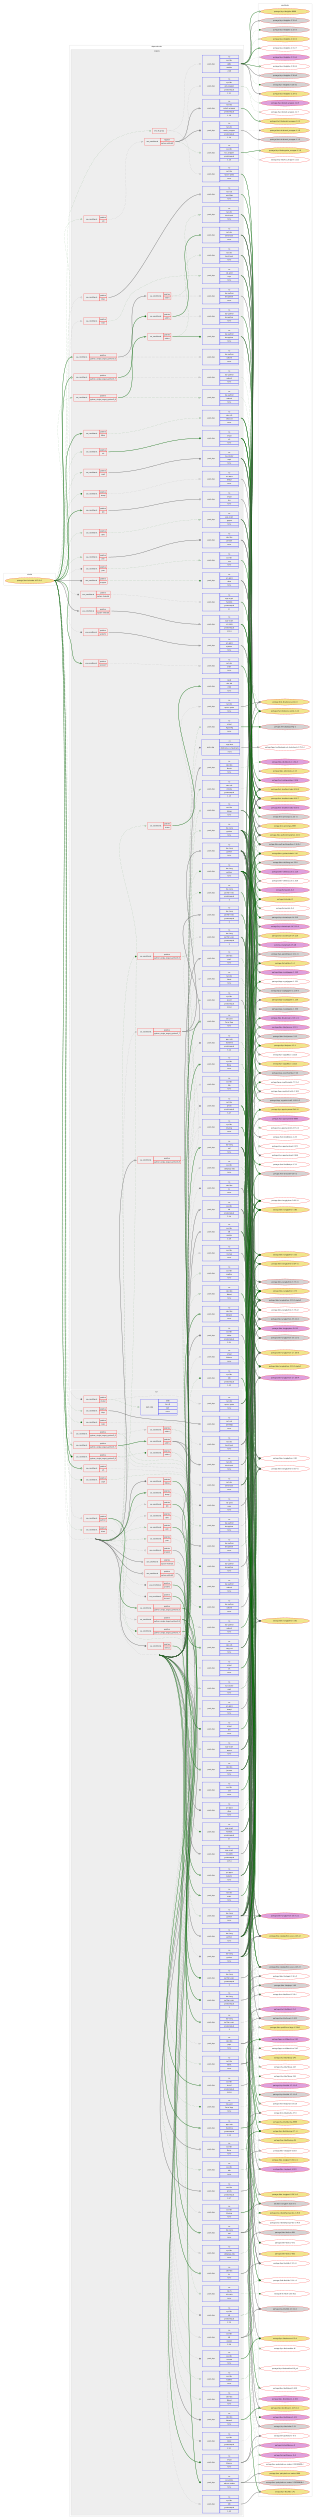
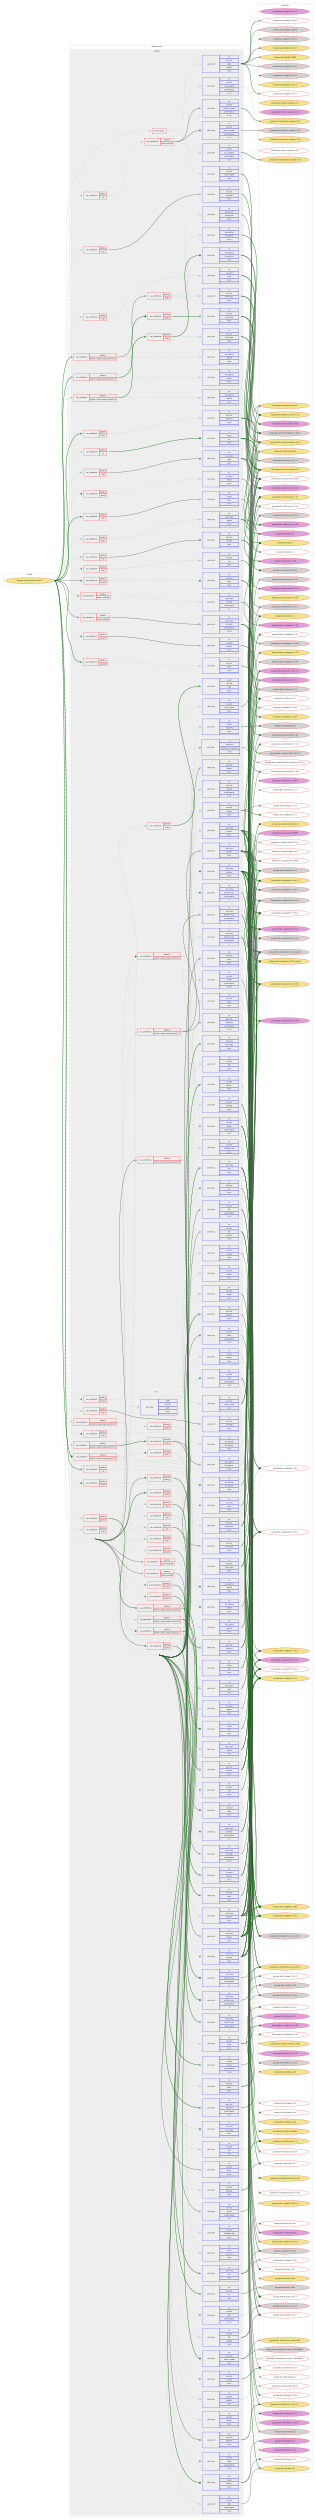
node "portage://sys-libs/uid_wrapper-1.2.7": fillcolor white -> khaki
node "portage://sys-cluster/ceph-14.2.13": added
node "portage://dev-util/cmocka-1.1.5": fillcolor khaki -> white
node "portage://net-dns/bind-tools-9.16.8": fillcolor khaki -> white
node "portage://sys-cluster/ceph-14.2.15": label "portage://sys-cluster/ceph-14.2.15" -> "pam://sys-cluster/ceph-14.2.15"
node "portage://sys-libs/pam-1.5.1": fillcolor khaki -> white
node "portage://sys-libs/ncurses-6.2-r1": fillcolor khaki -> white
